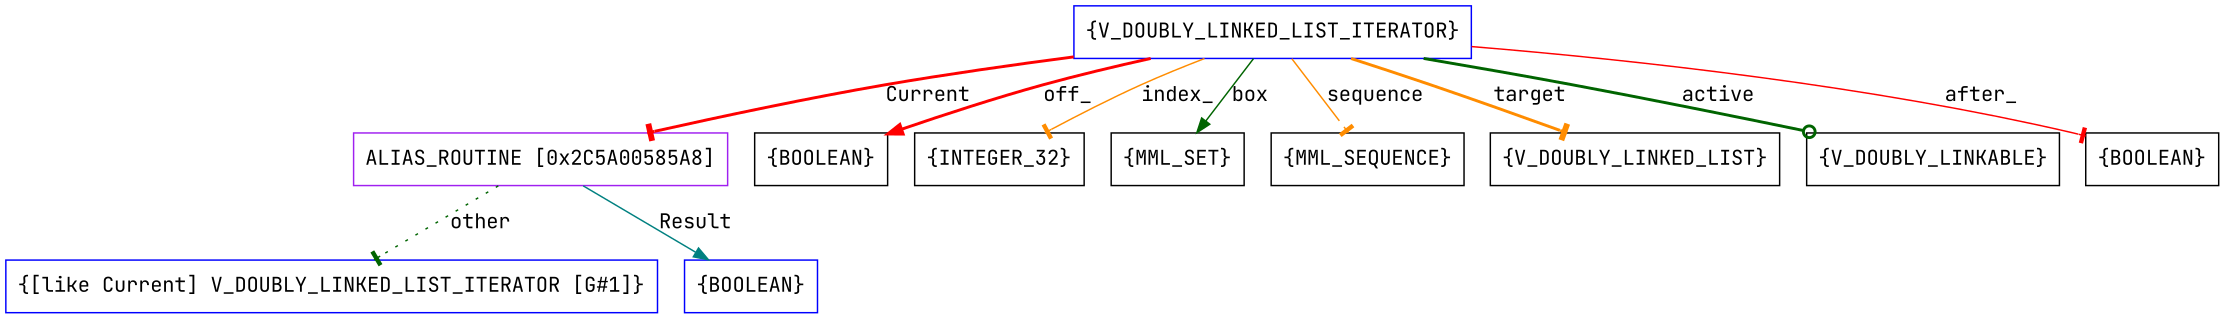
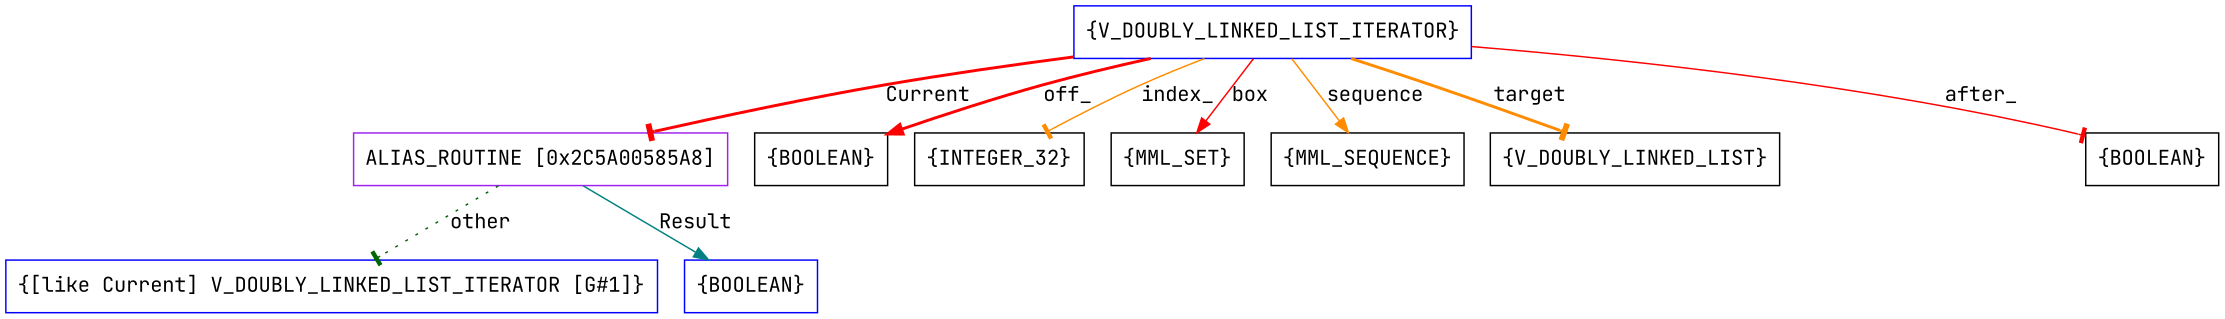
edge "{V_DOUBLY_LINKED_LIST_ITERATOR}" -> "{MML_SET}": color darkgreen -> red
edge "{V_DOUBLY_LINKED_LIST_ITERATOR}" -> "{MML_SEQUENCE}": arrowhead tee -> normal
node "{V_DOUBLY_LINKABLE}": removed
